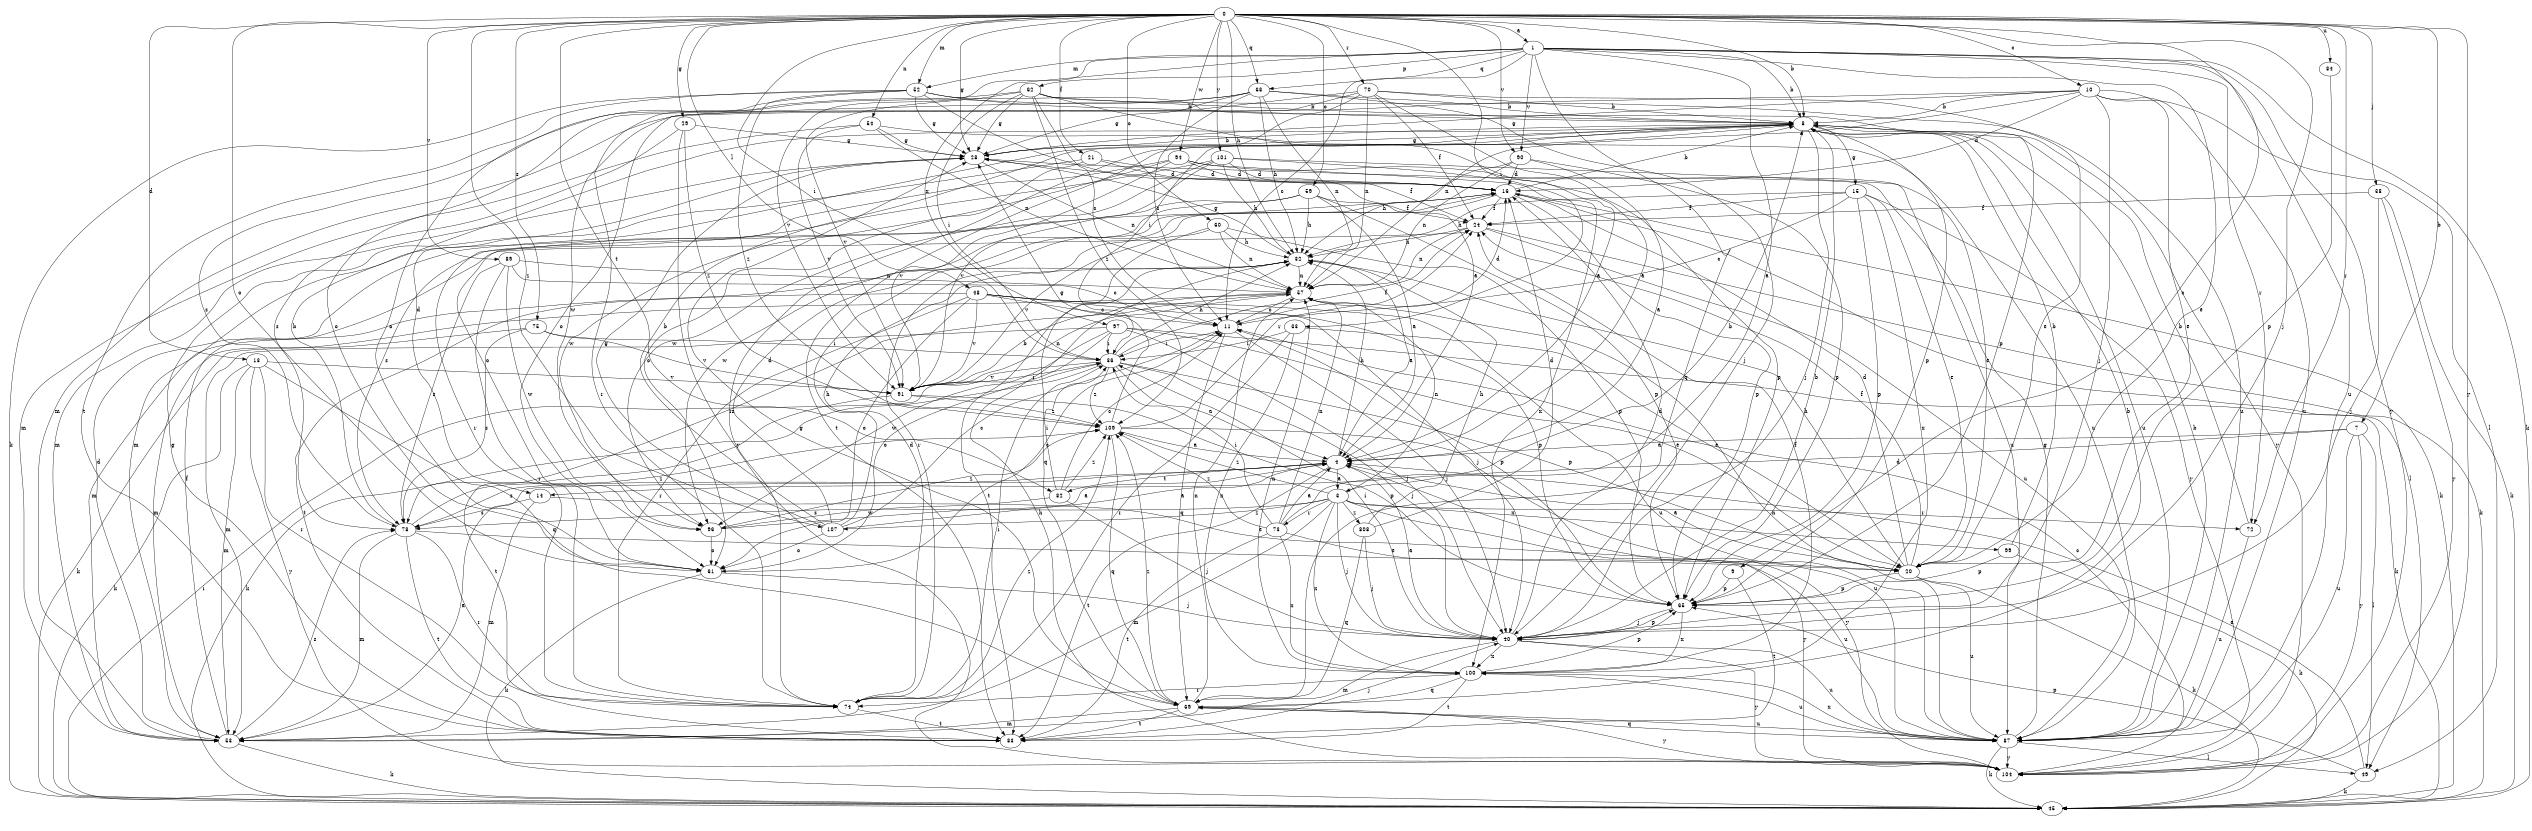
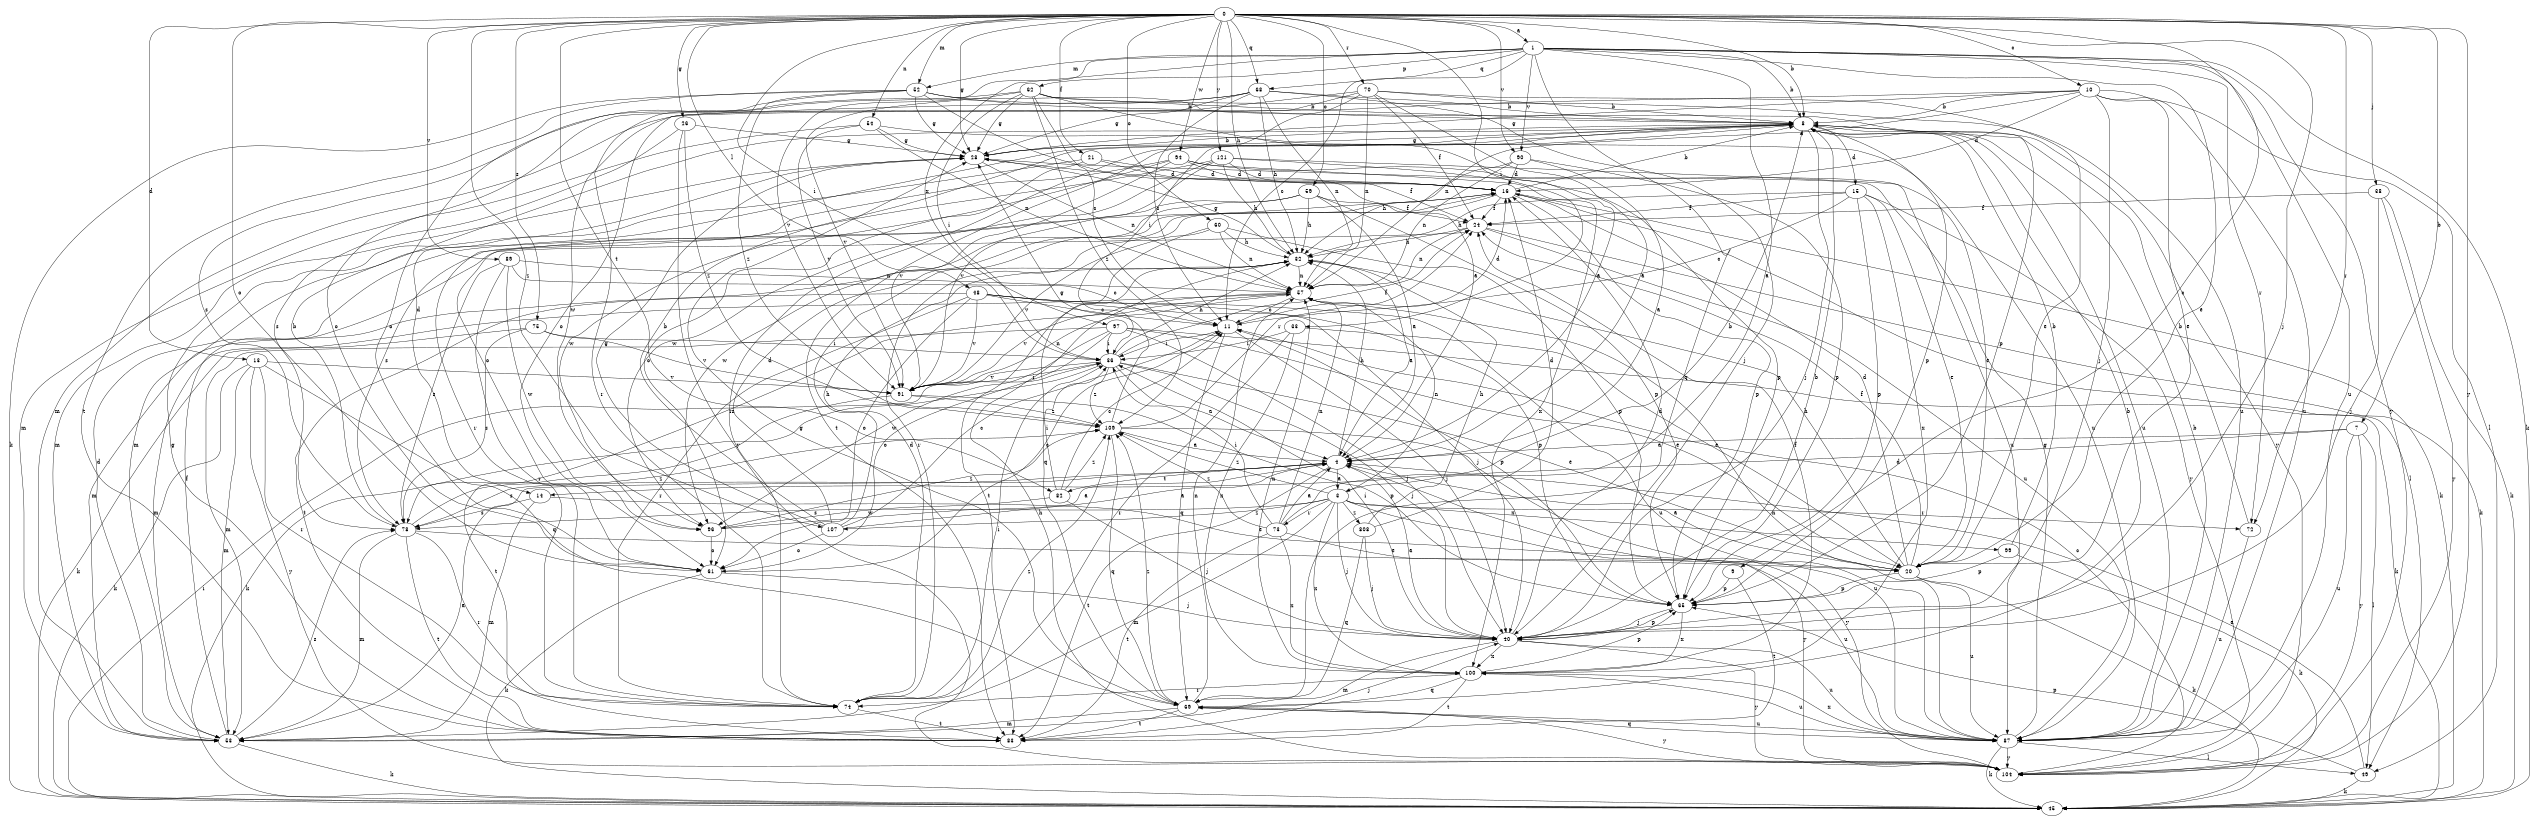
node "84": removed
node "29": label "29" -> "26"
node "101": label "101" -> "121"
edge "8" -> "15": label "g" -> "d"
edge "57" -> "91": label "b" -> "v"
edge "36" -> "20": label "p" -> "e"
